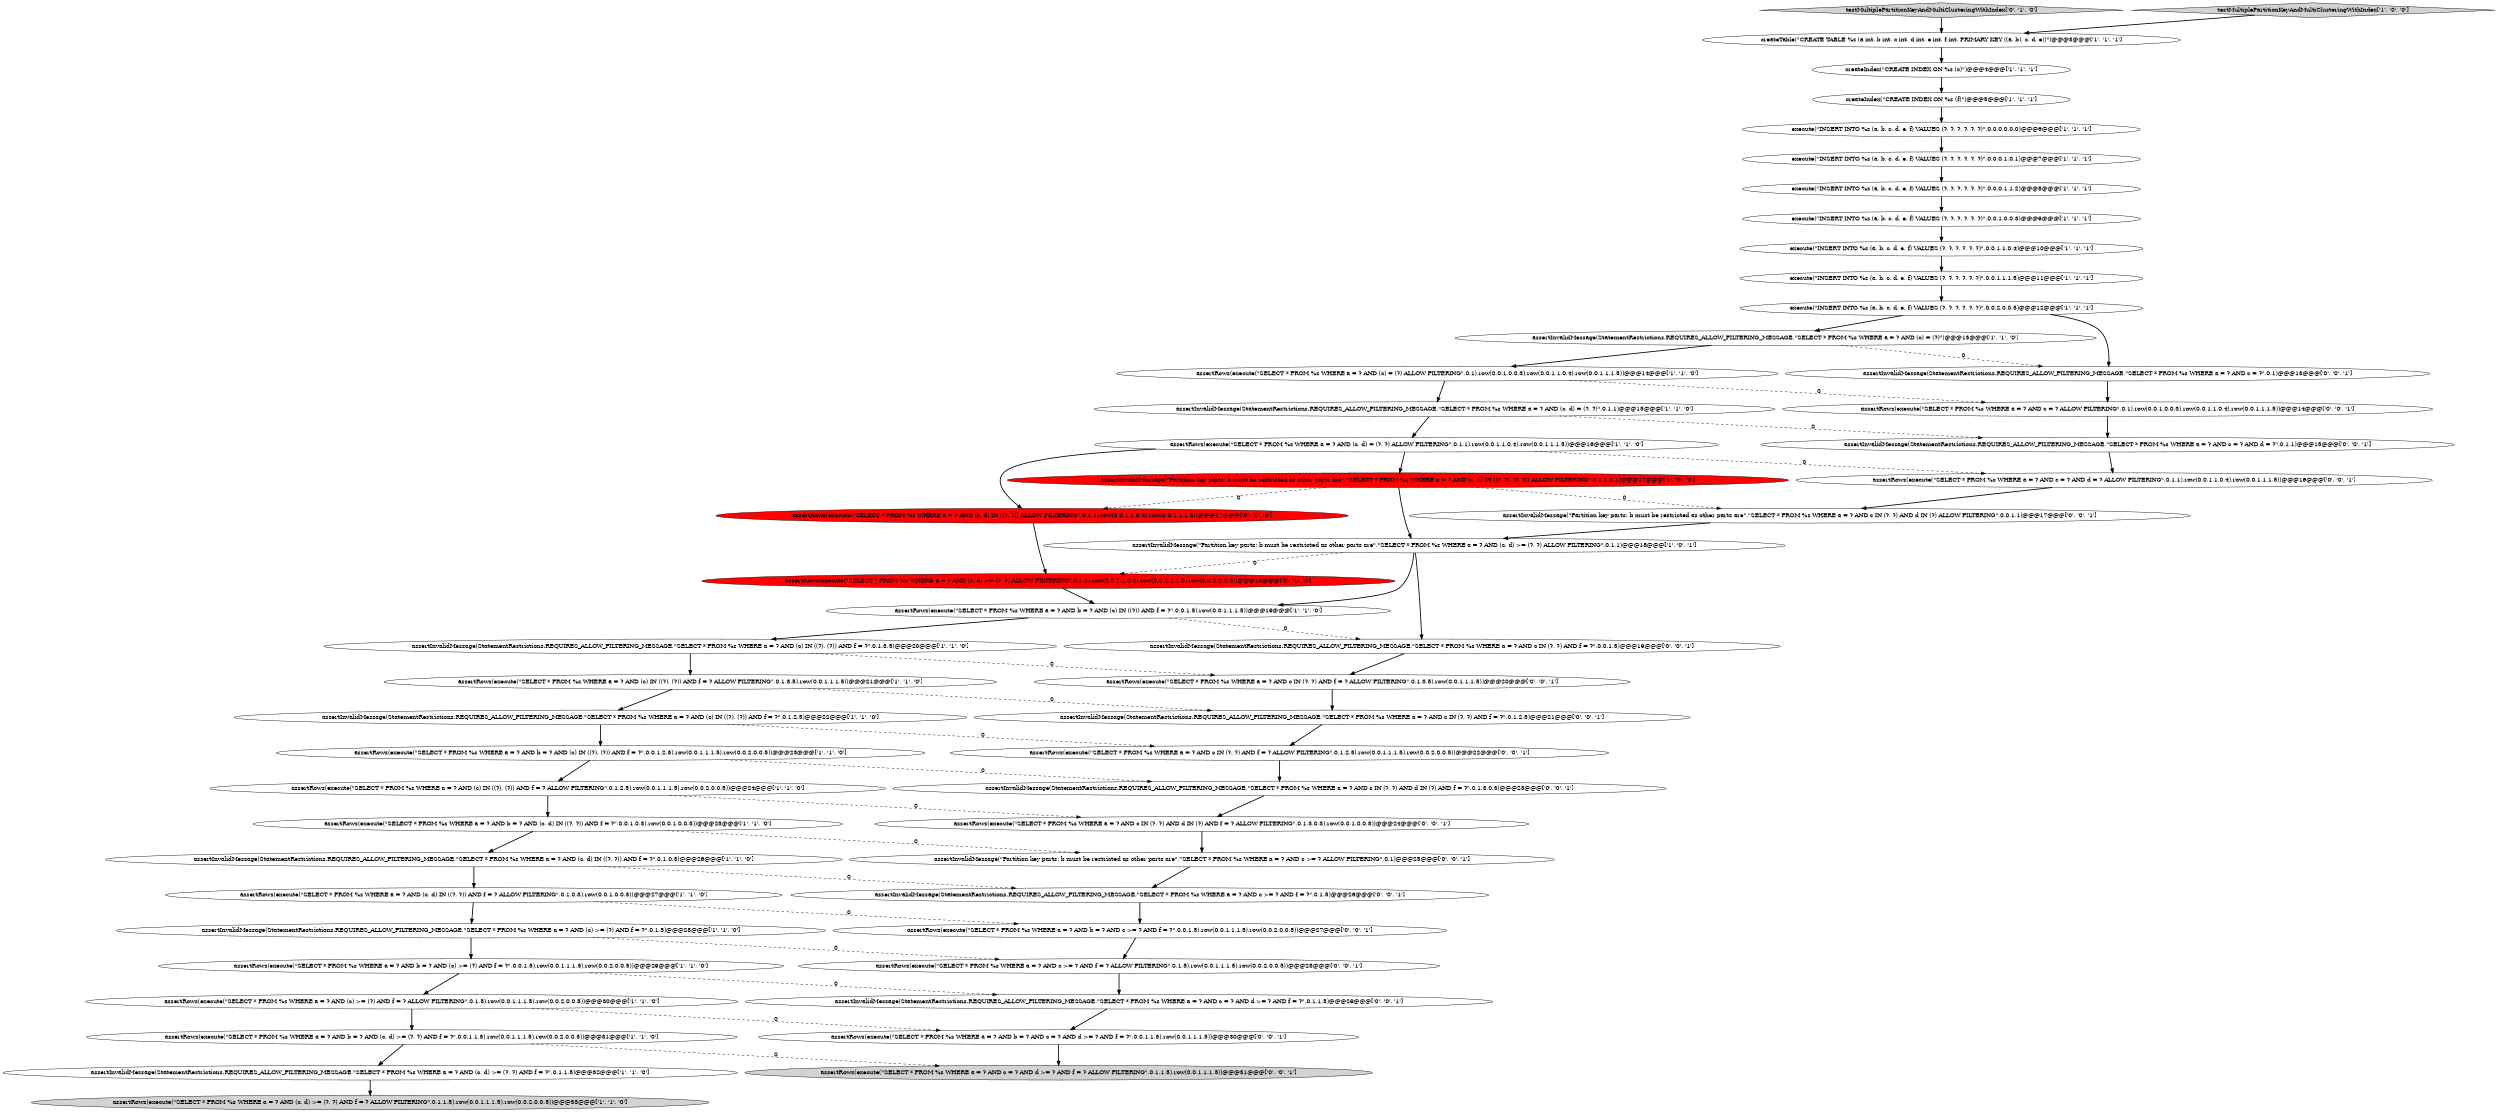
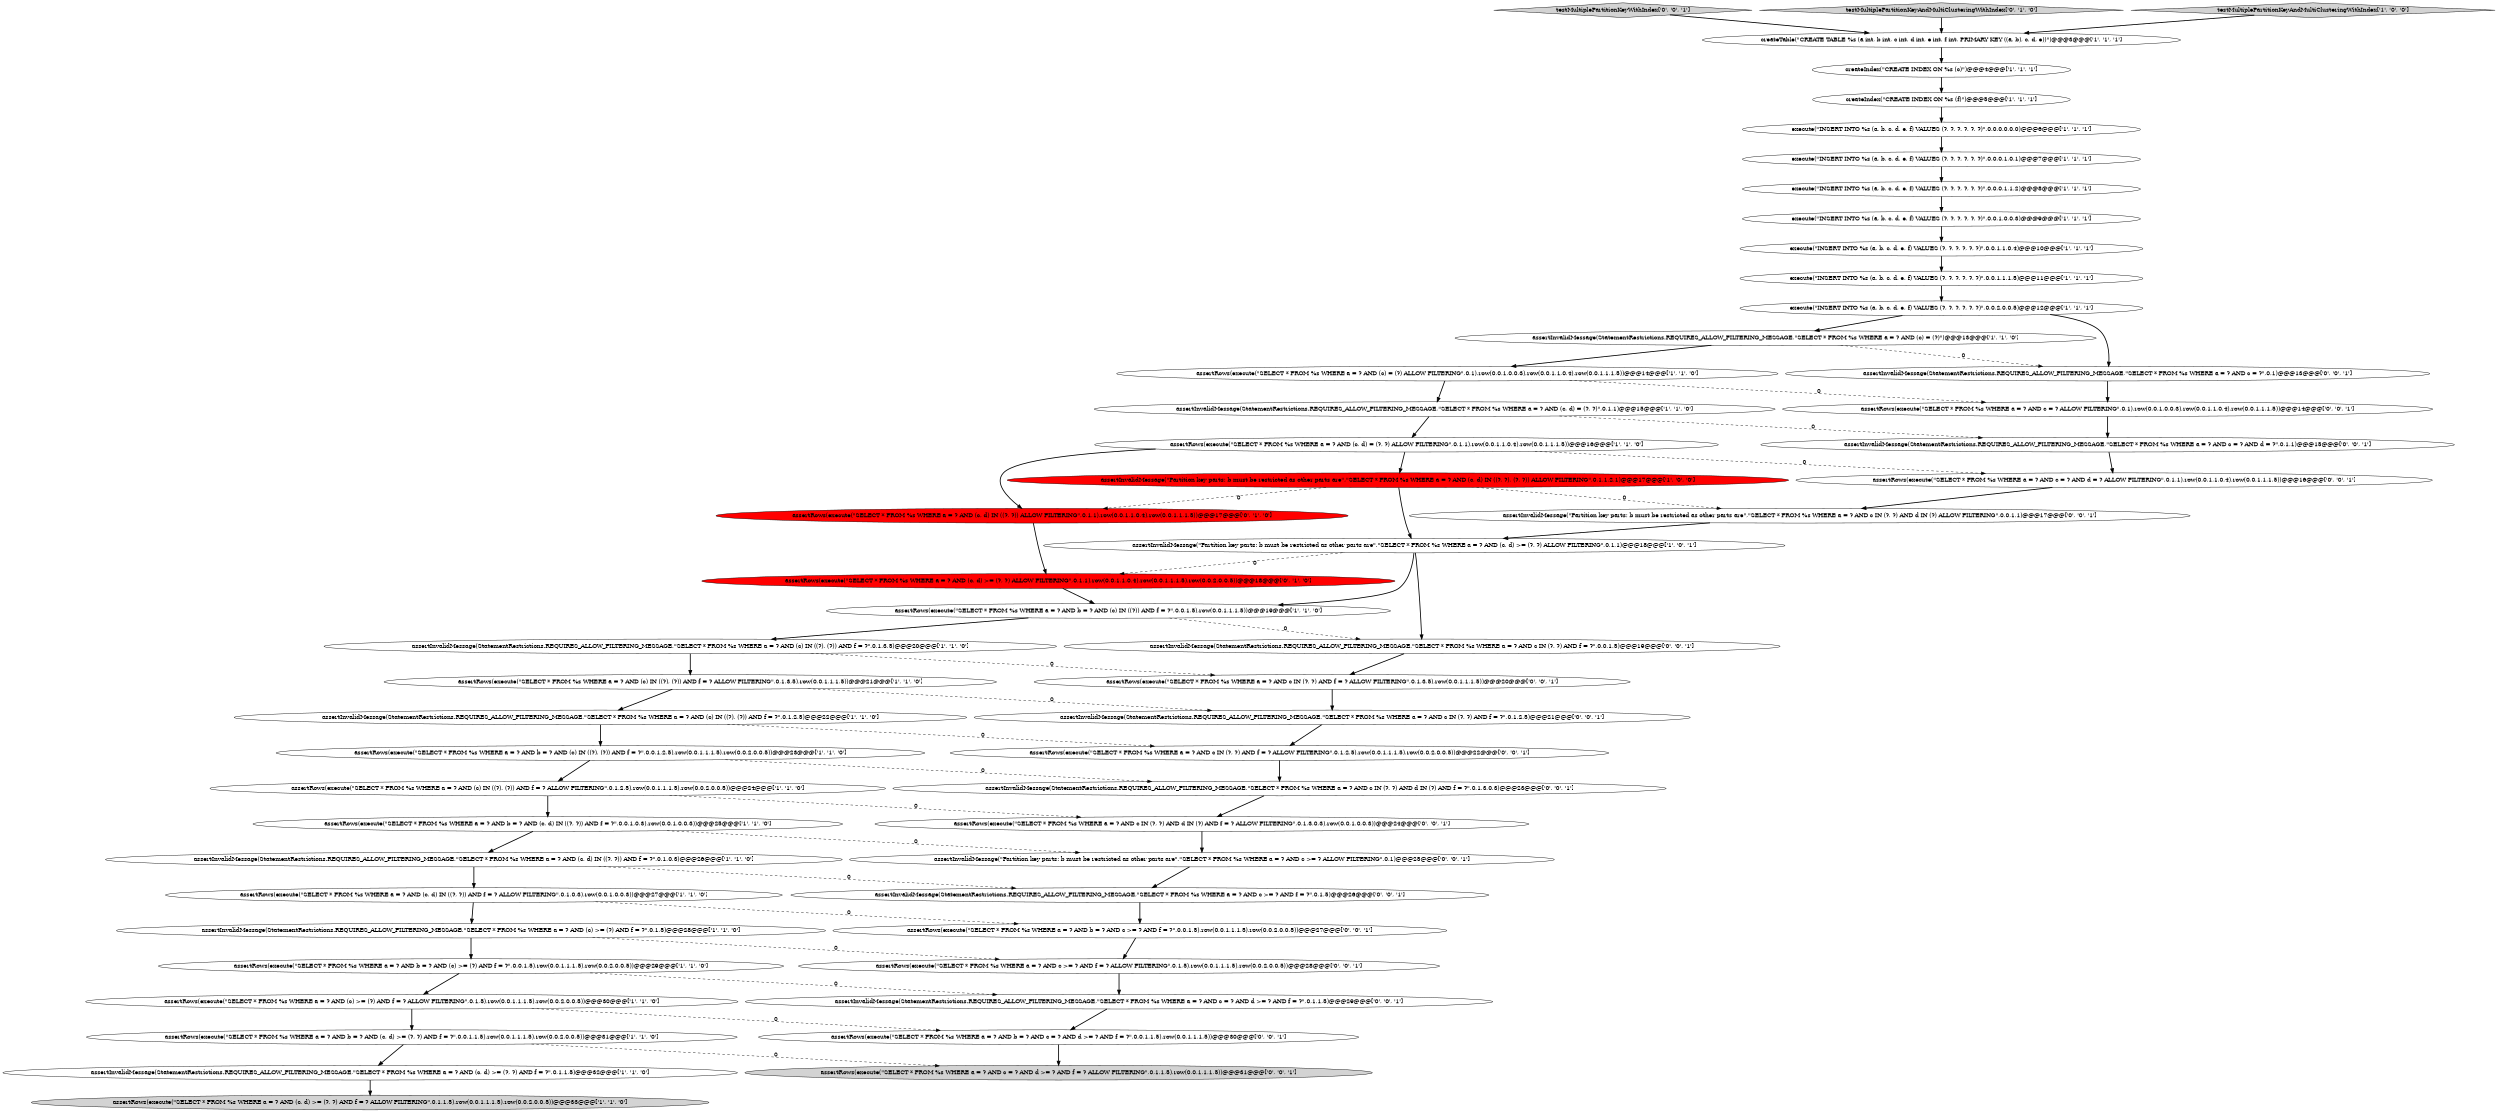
node "testMultiplePartitionKeyWithIndex['0', '0', '1']": added
